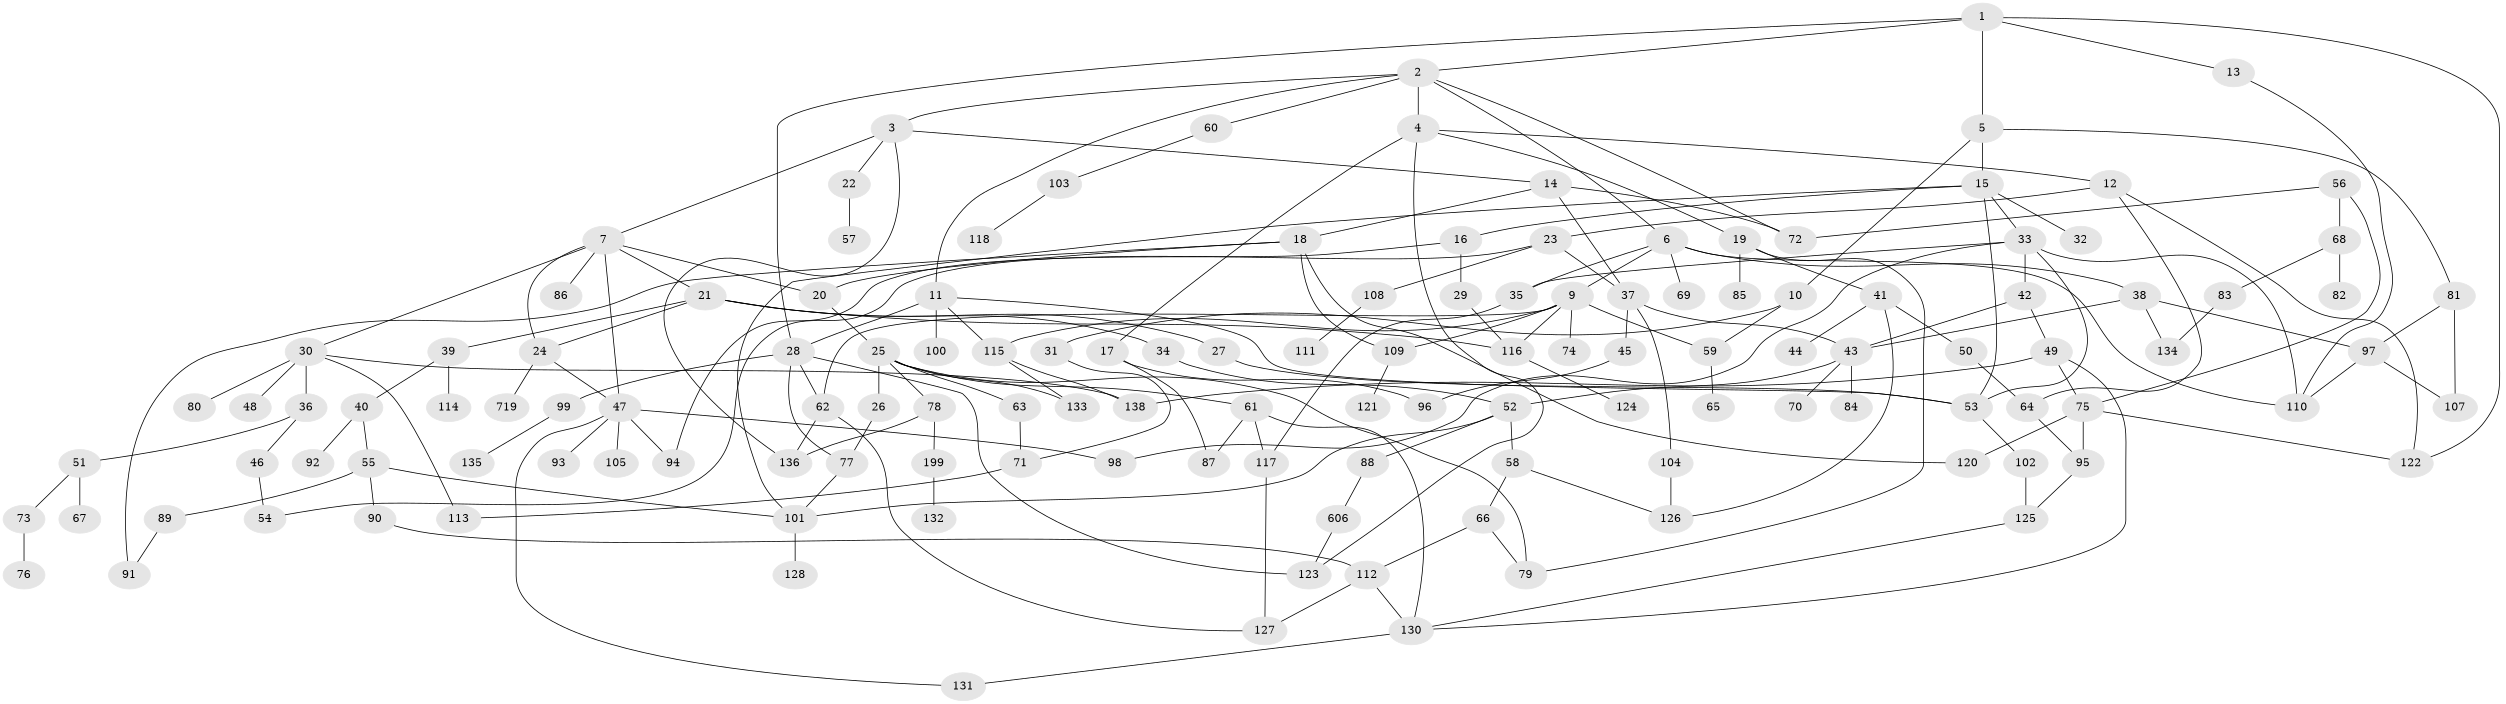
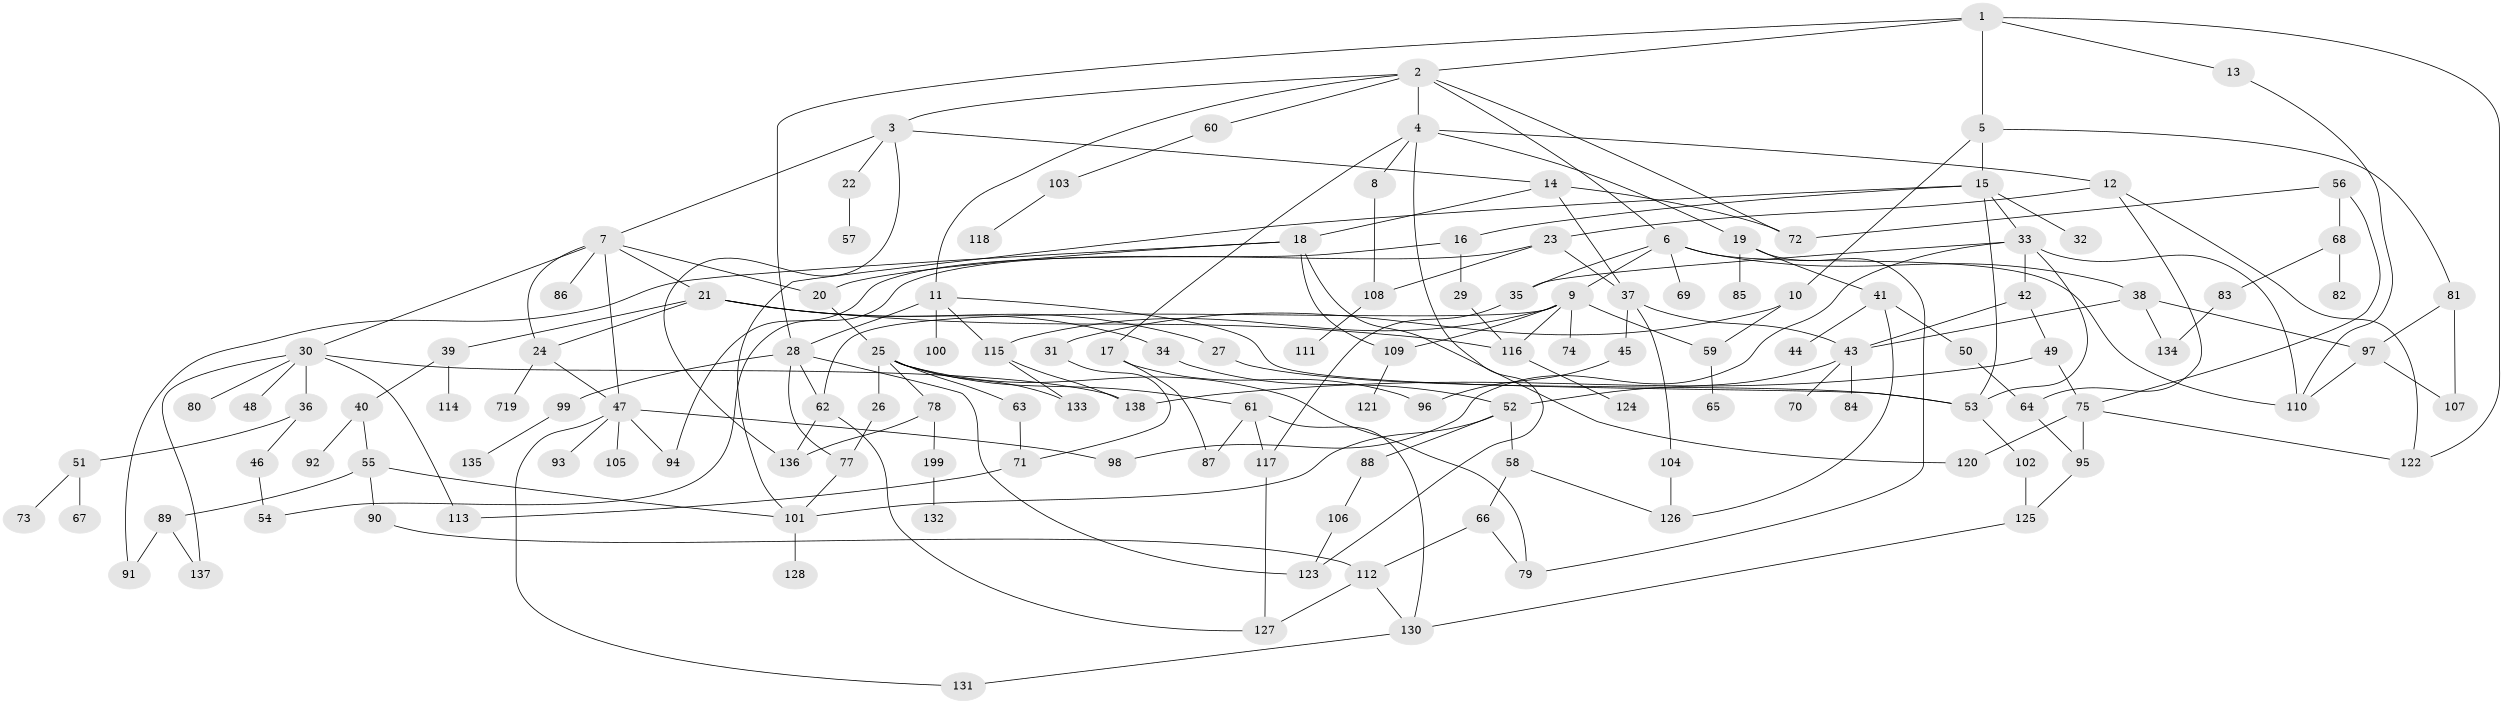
node "8": added
node "606": label "606" -> "106"
node "76": removed
node "137": added
edge "49" -- "130": removed
